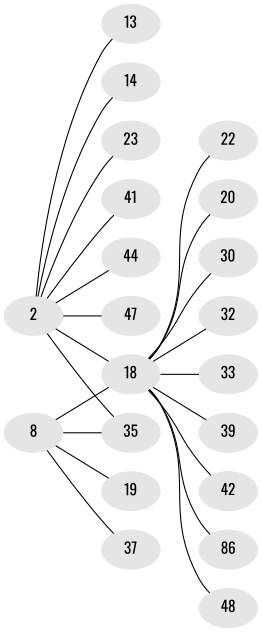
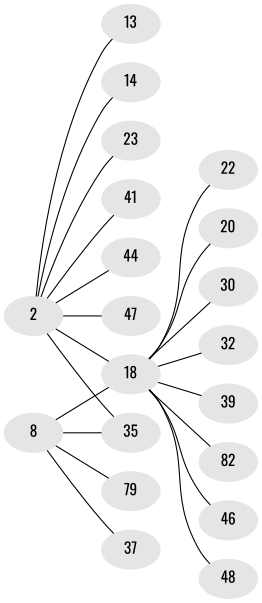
node "33": removed
node "19": label "19" -> "79"
node "42": label "42" -> "82"
node "86": label "86" -> "46"
